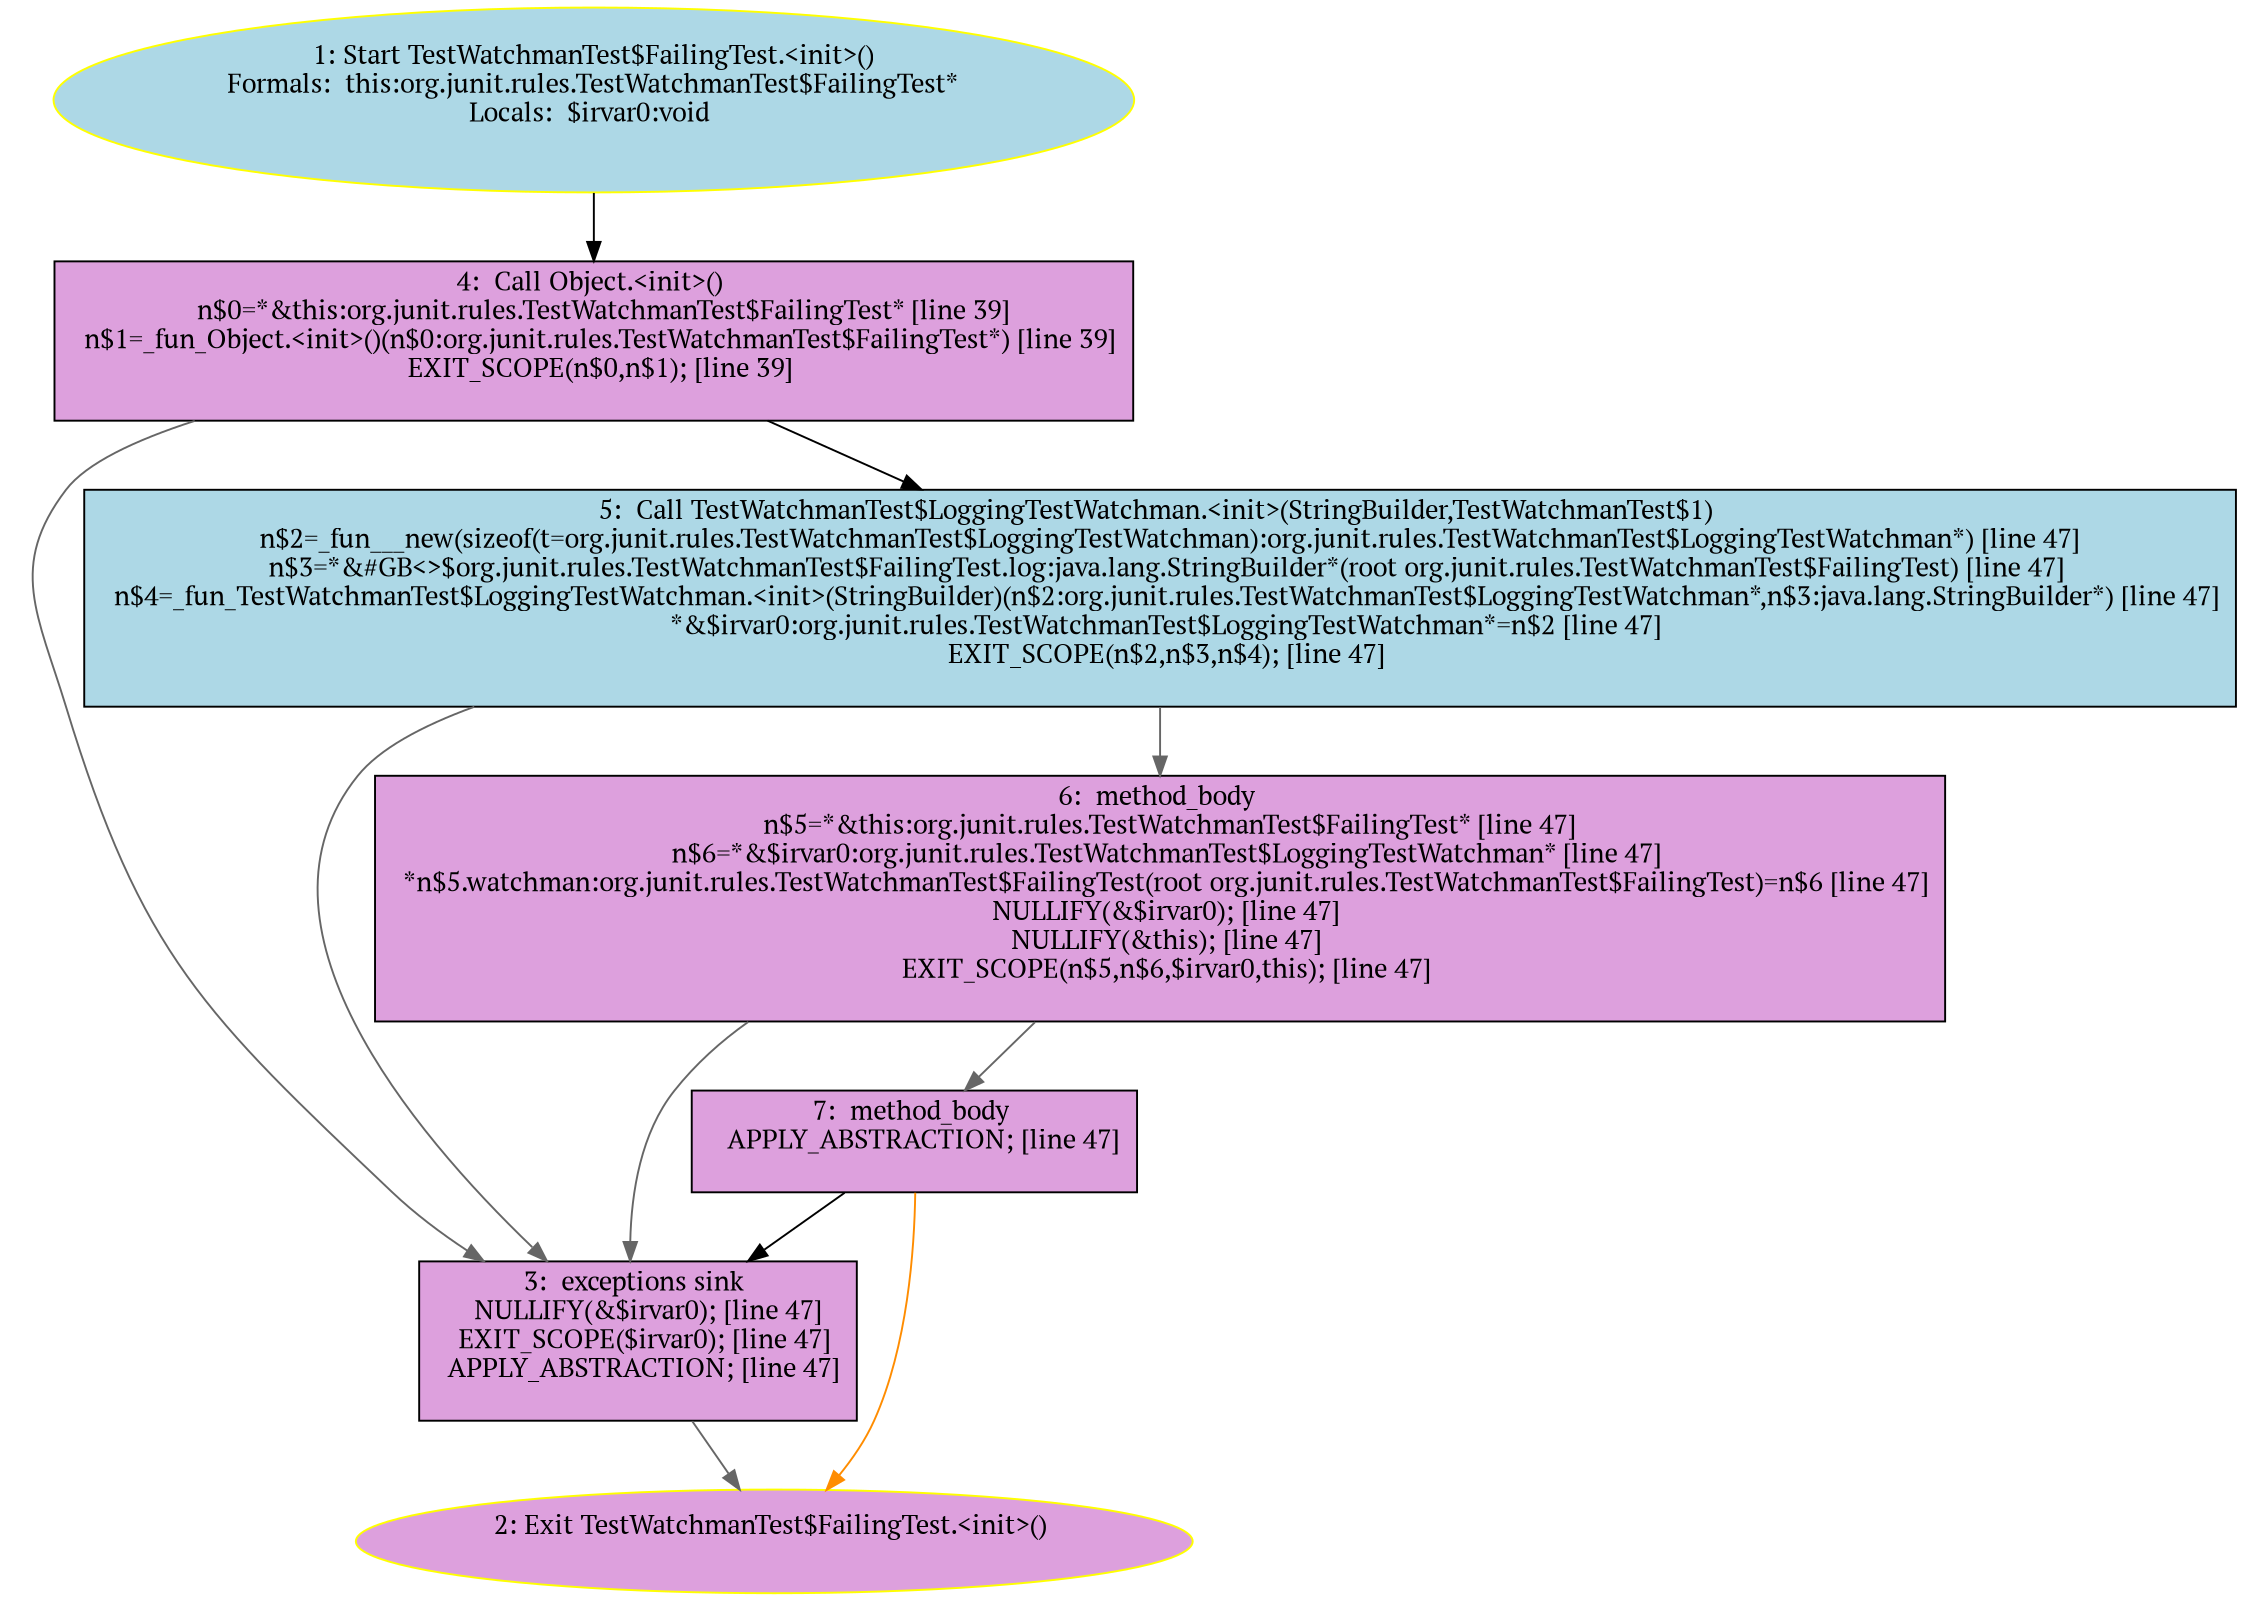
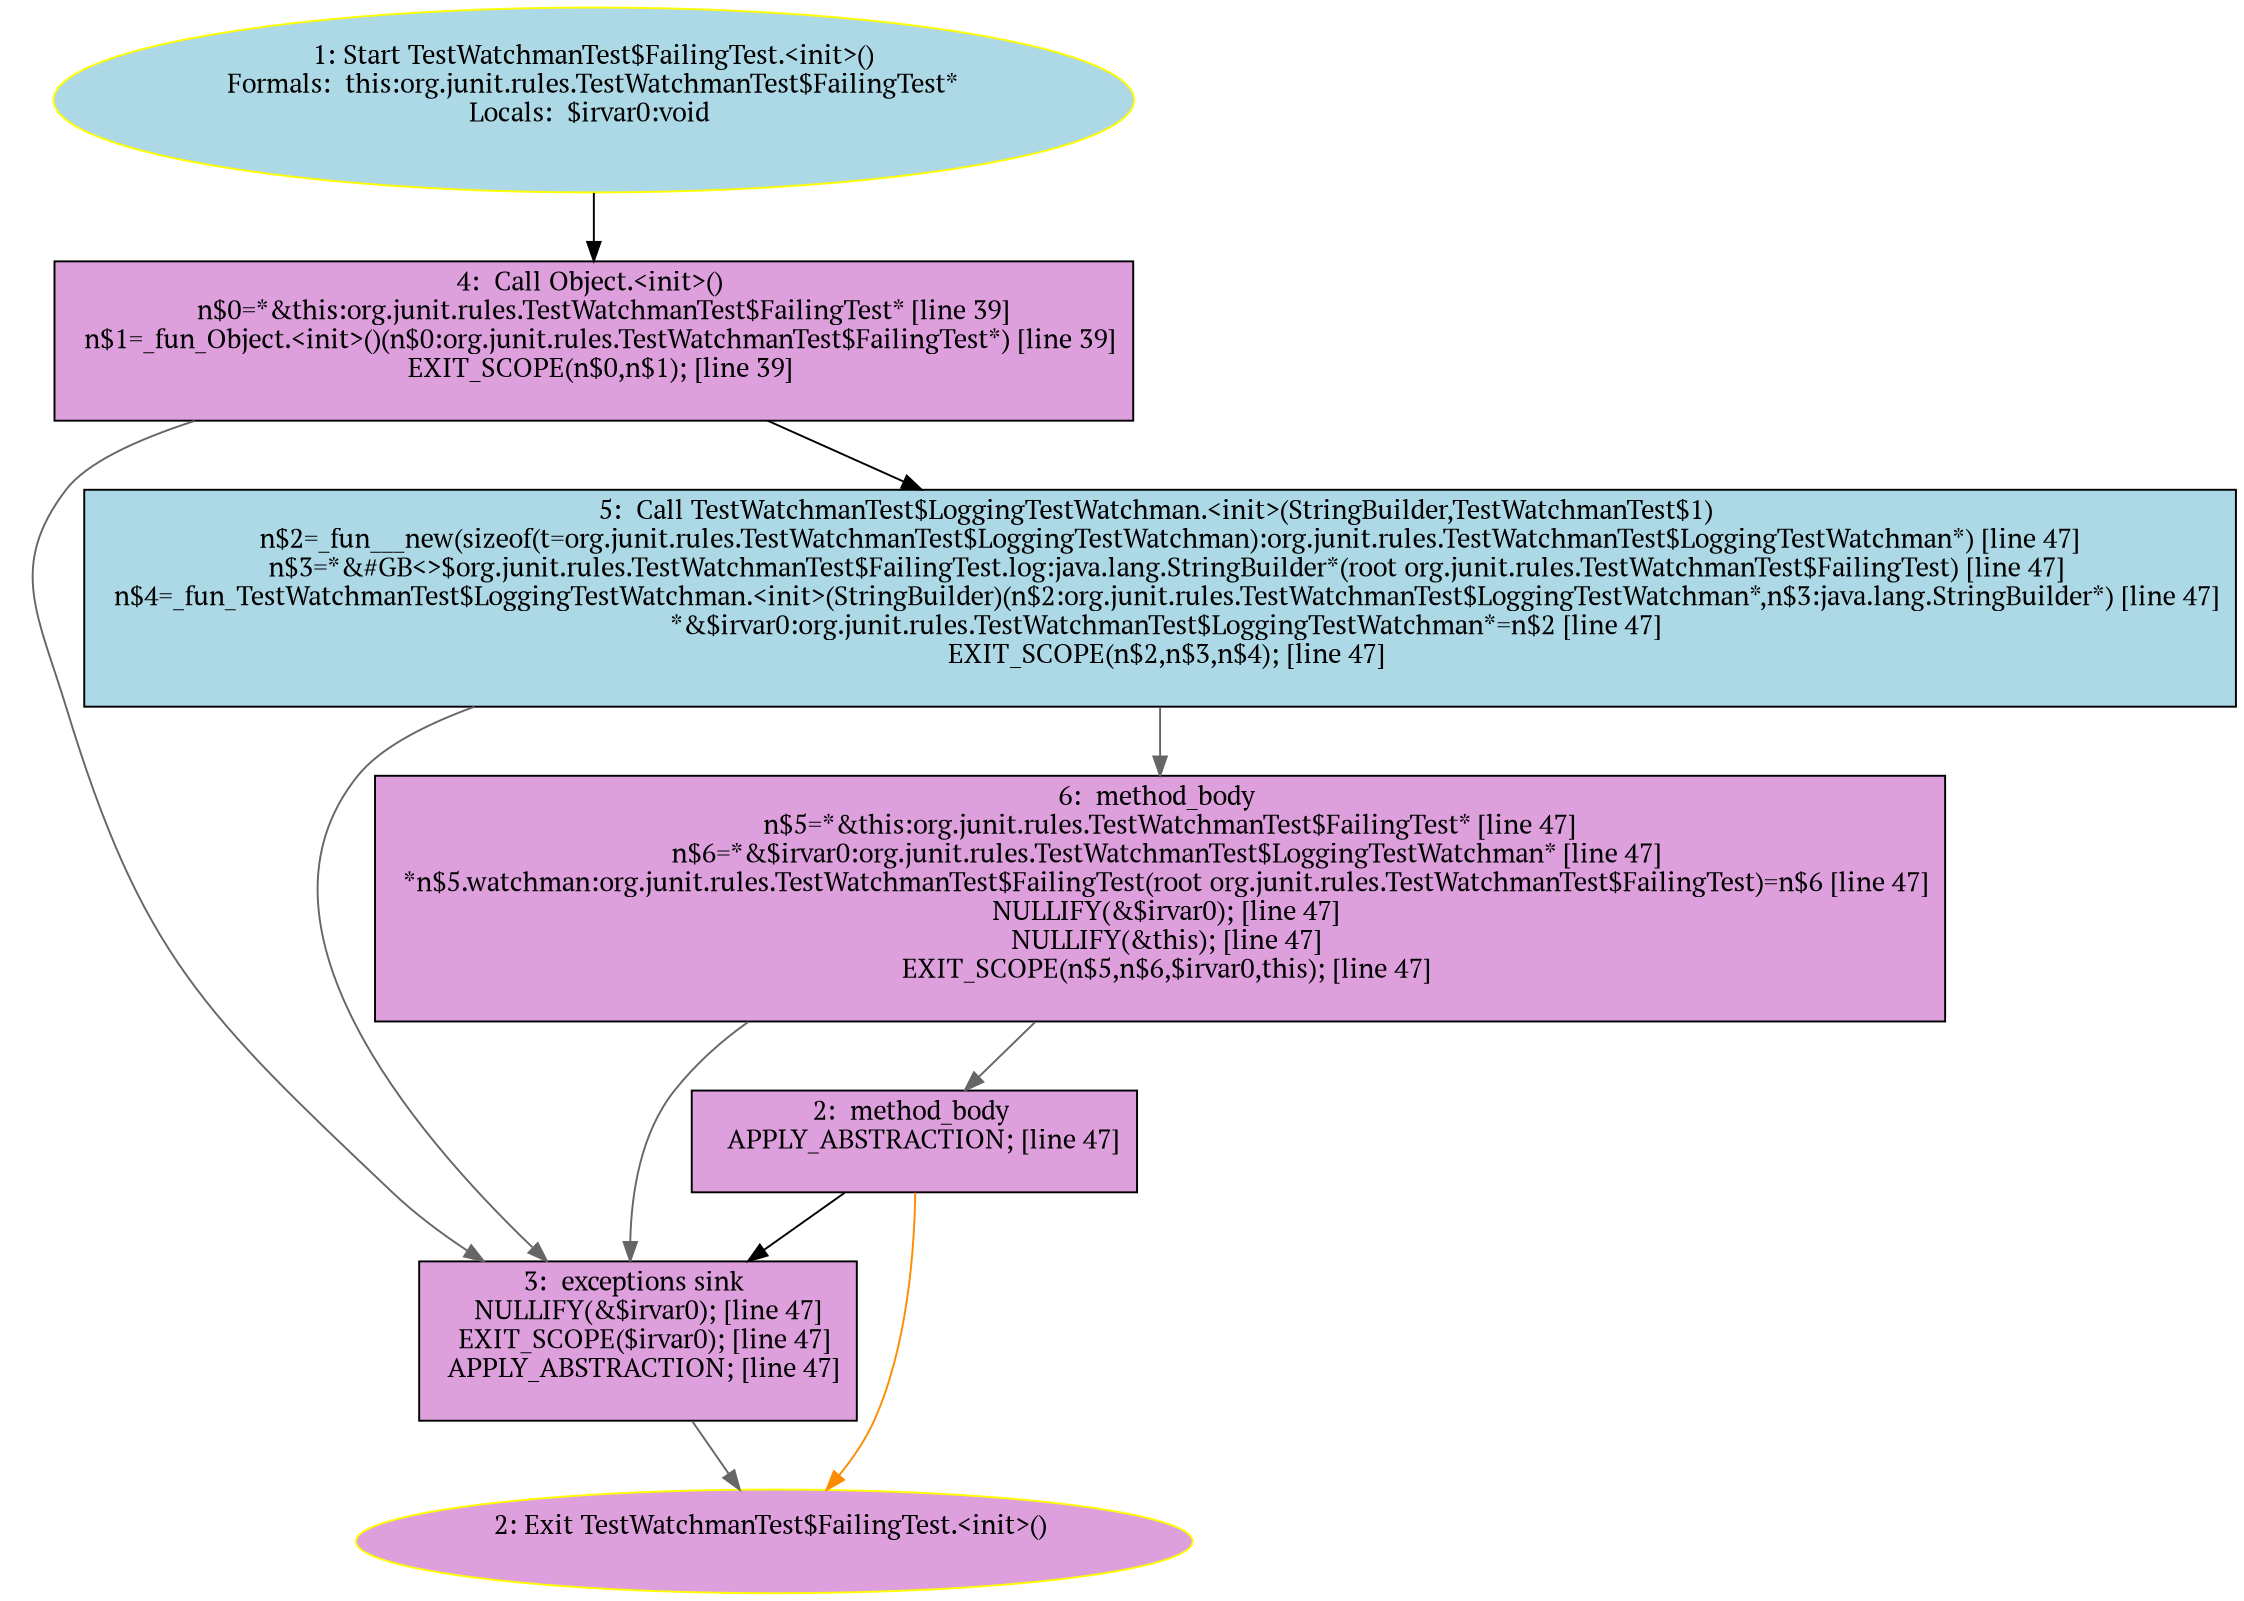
node "7:  method_body APPLY_ABSTRACTION; [line 47]": label "7:  method_body APPLY_ABSTRACTION; [line 47]" -> "2:  method_body APPLY_ABSTRACTION; [line 47]"
